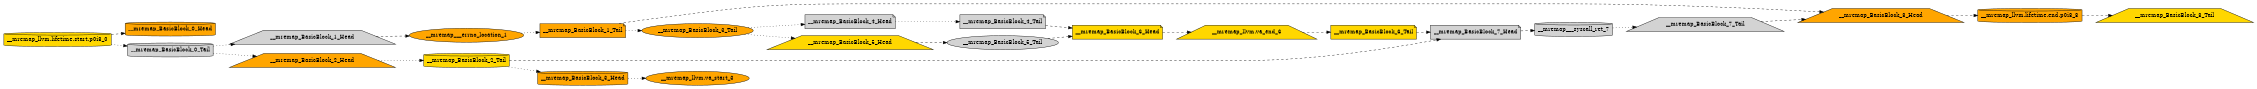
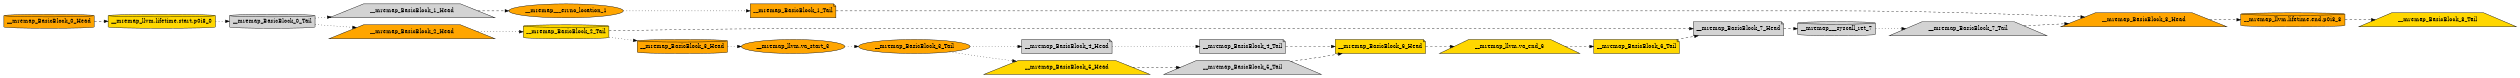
edge "__mremap_BasicBlock_1_Tail" -> "__mremap_BasicBlock_3_Tail": now "__mremap_llvm.va_start_3" -> "__mremap_BasicBlock_3_Tail"
edge "__mremap_llvm.lifetime.start.p0i8_0" -> "__mremap_BasicBlock_0_Head": reversed
node "__mremap_BasicBlock_5_Tail": shape ellipse -> trapezium
